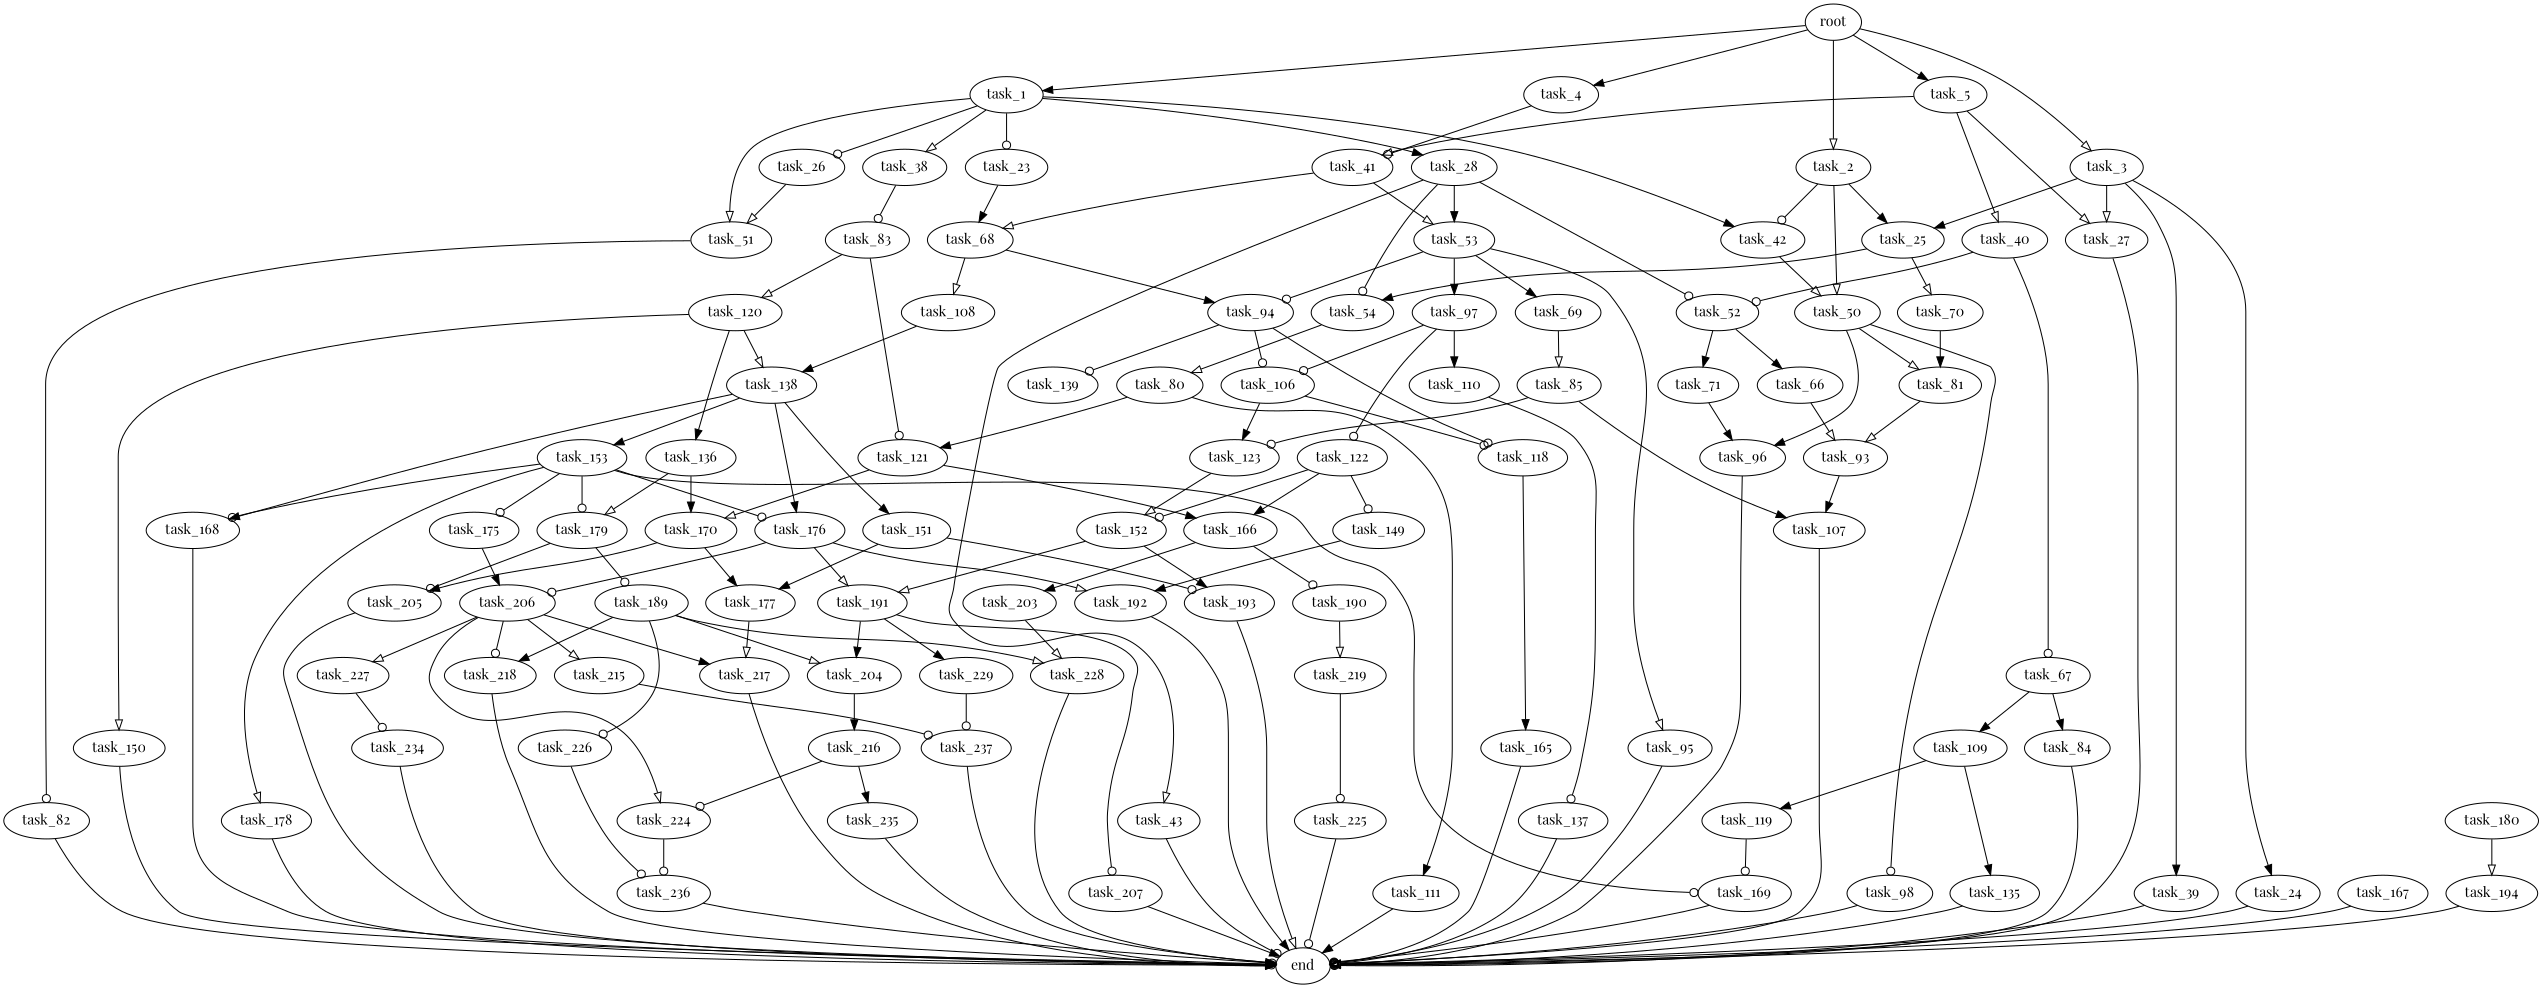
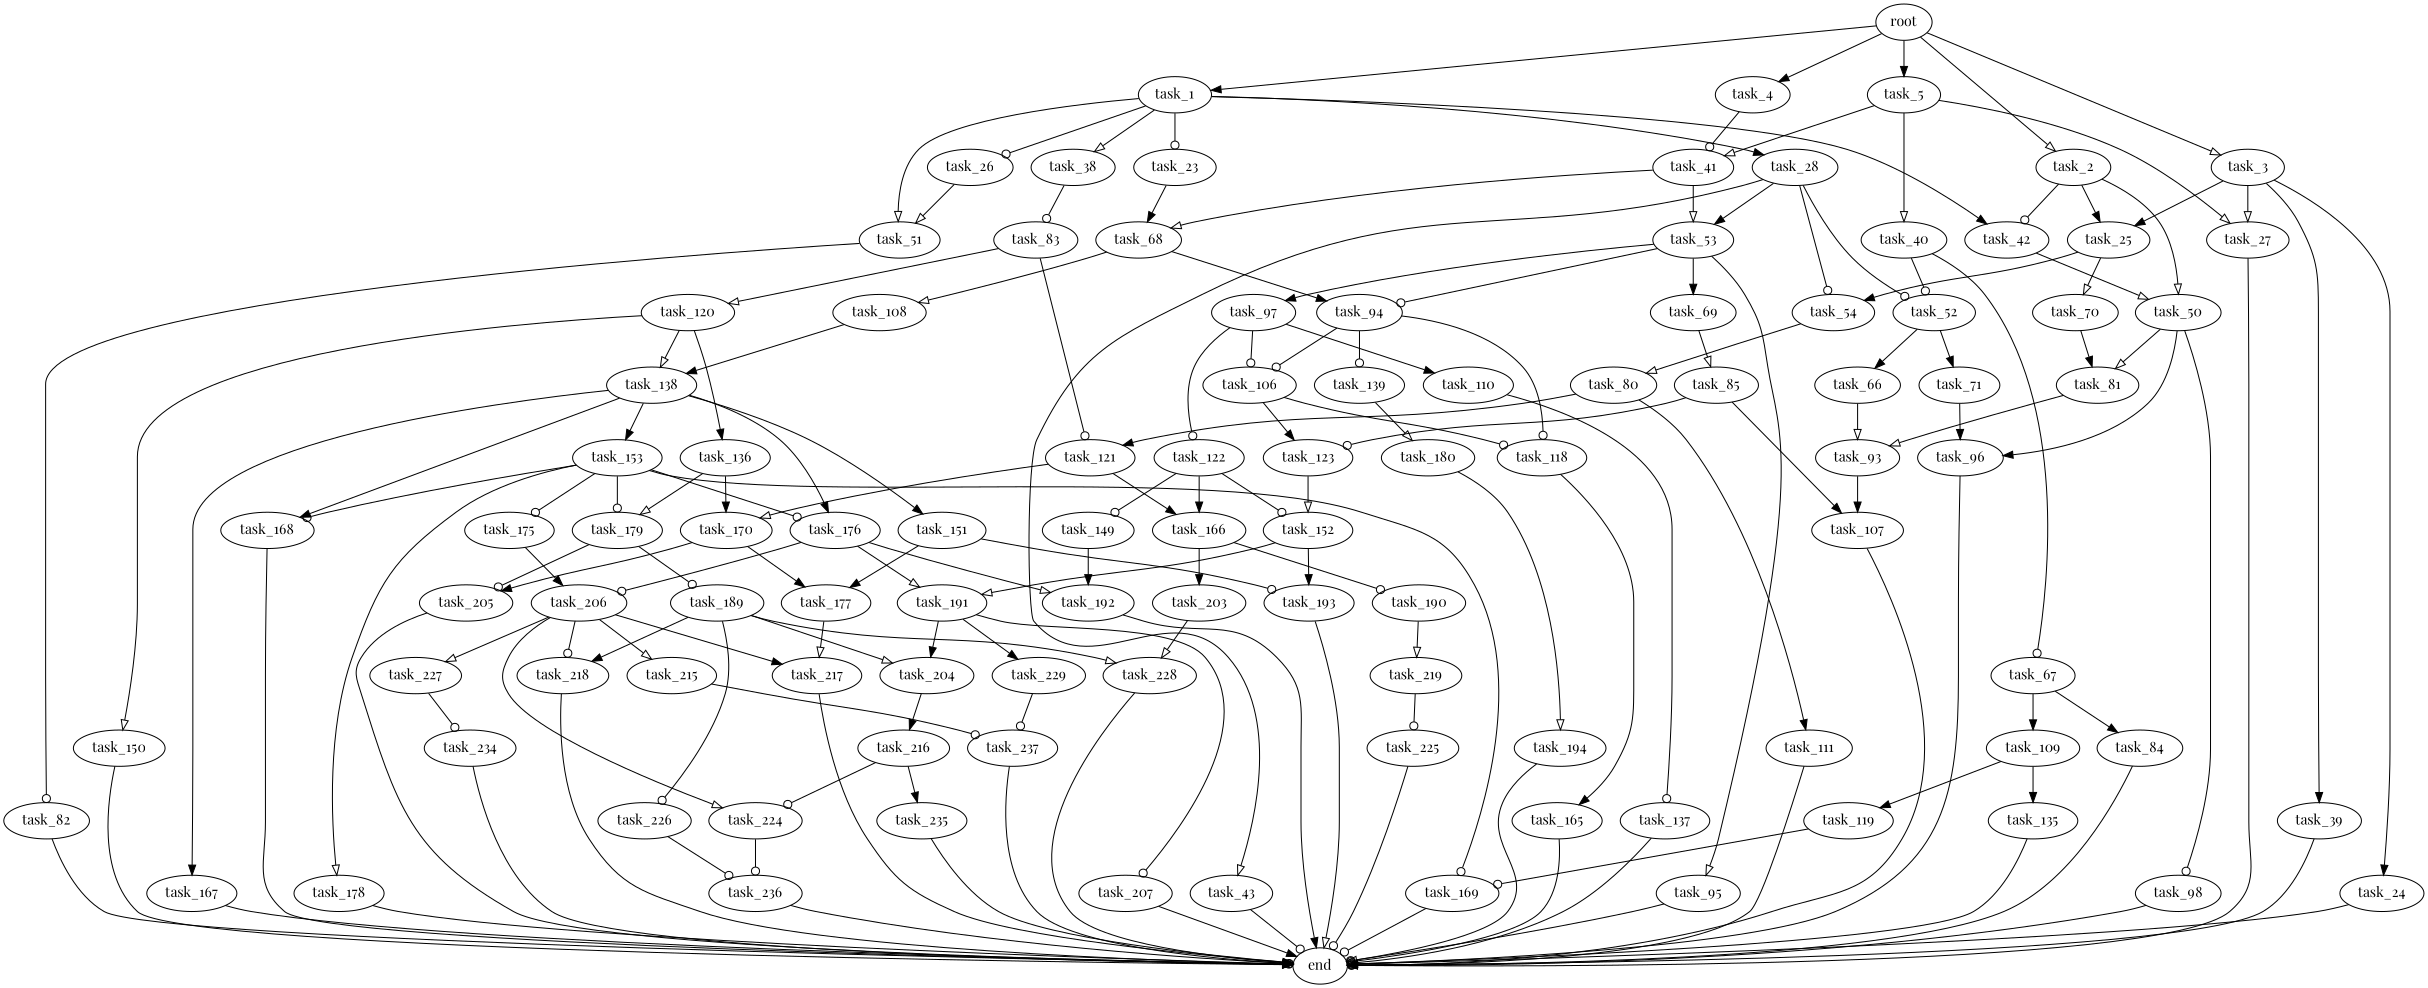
edge "task_139" -> "task_180": added
edge "task_138" -> "task_167": added
